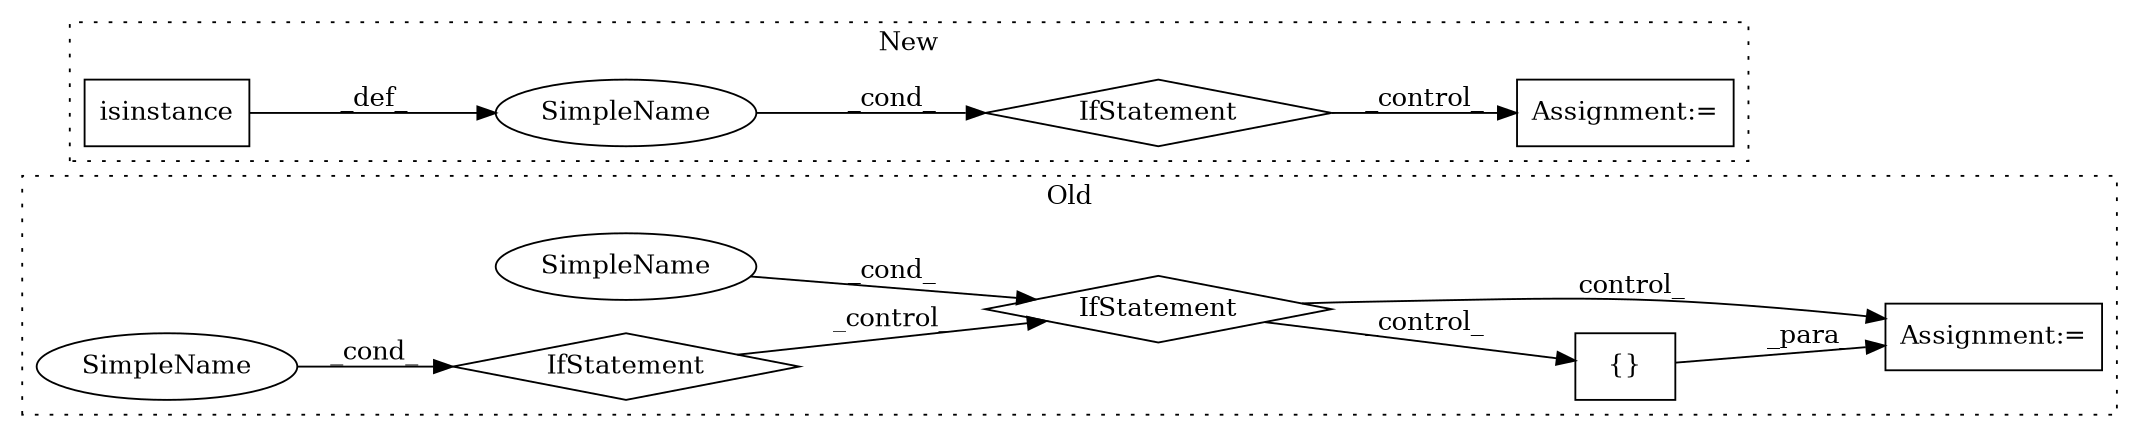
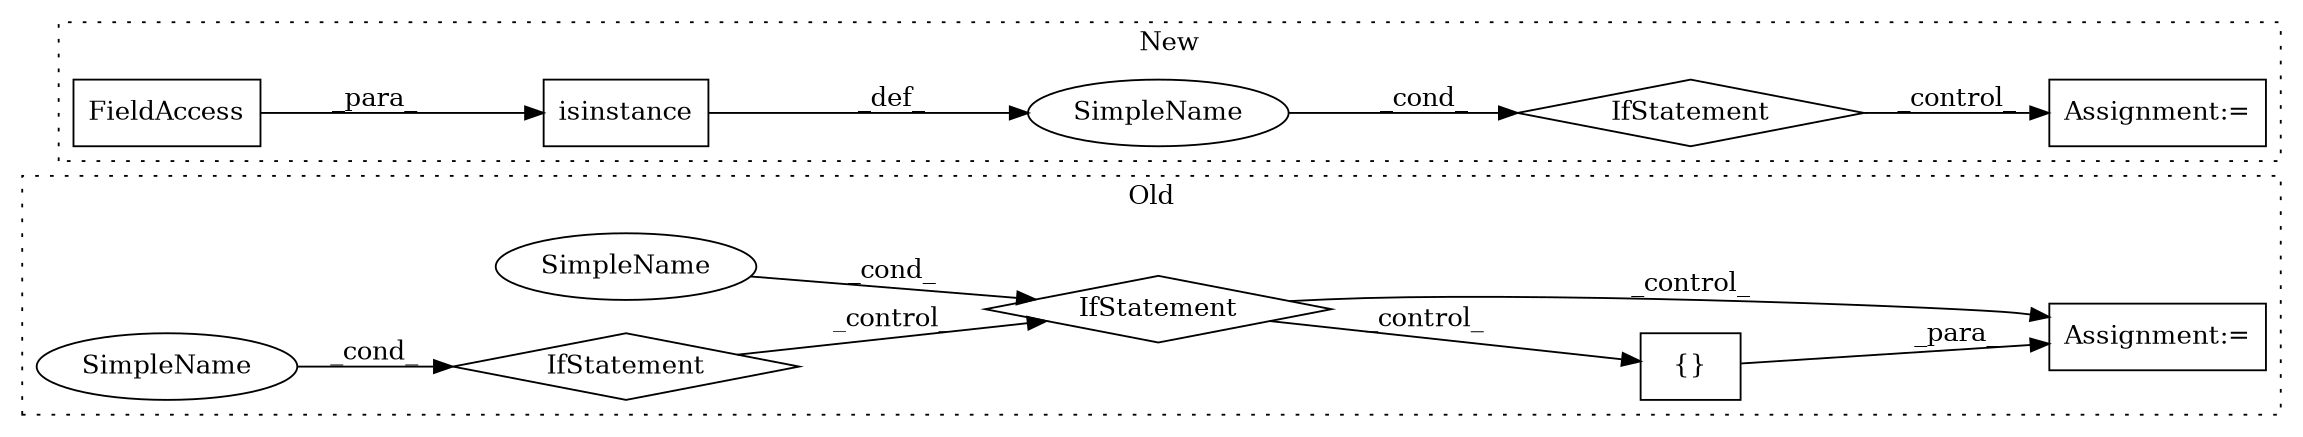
node "FieldAccess": added
